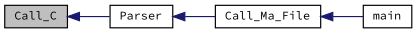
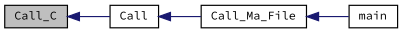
node "Parser": label "Parser" -> "Call"
